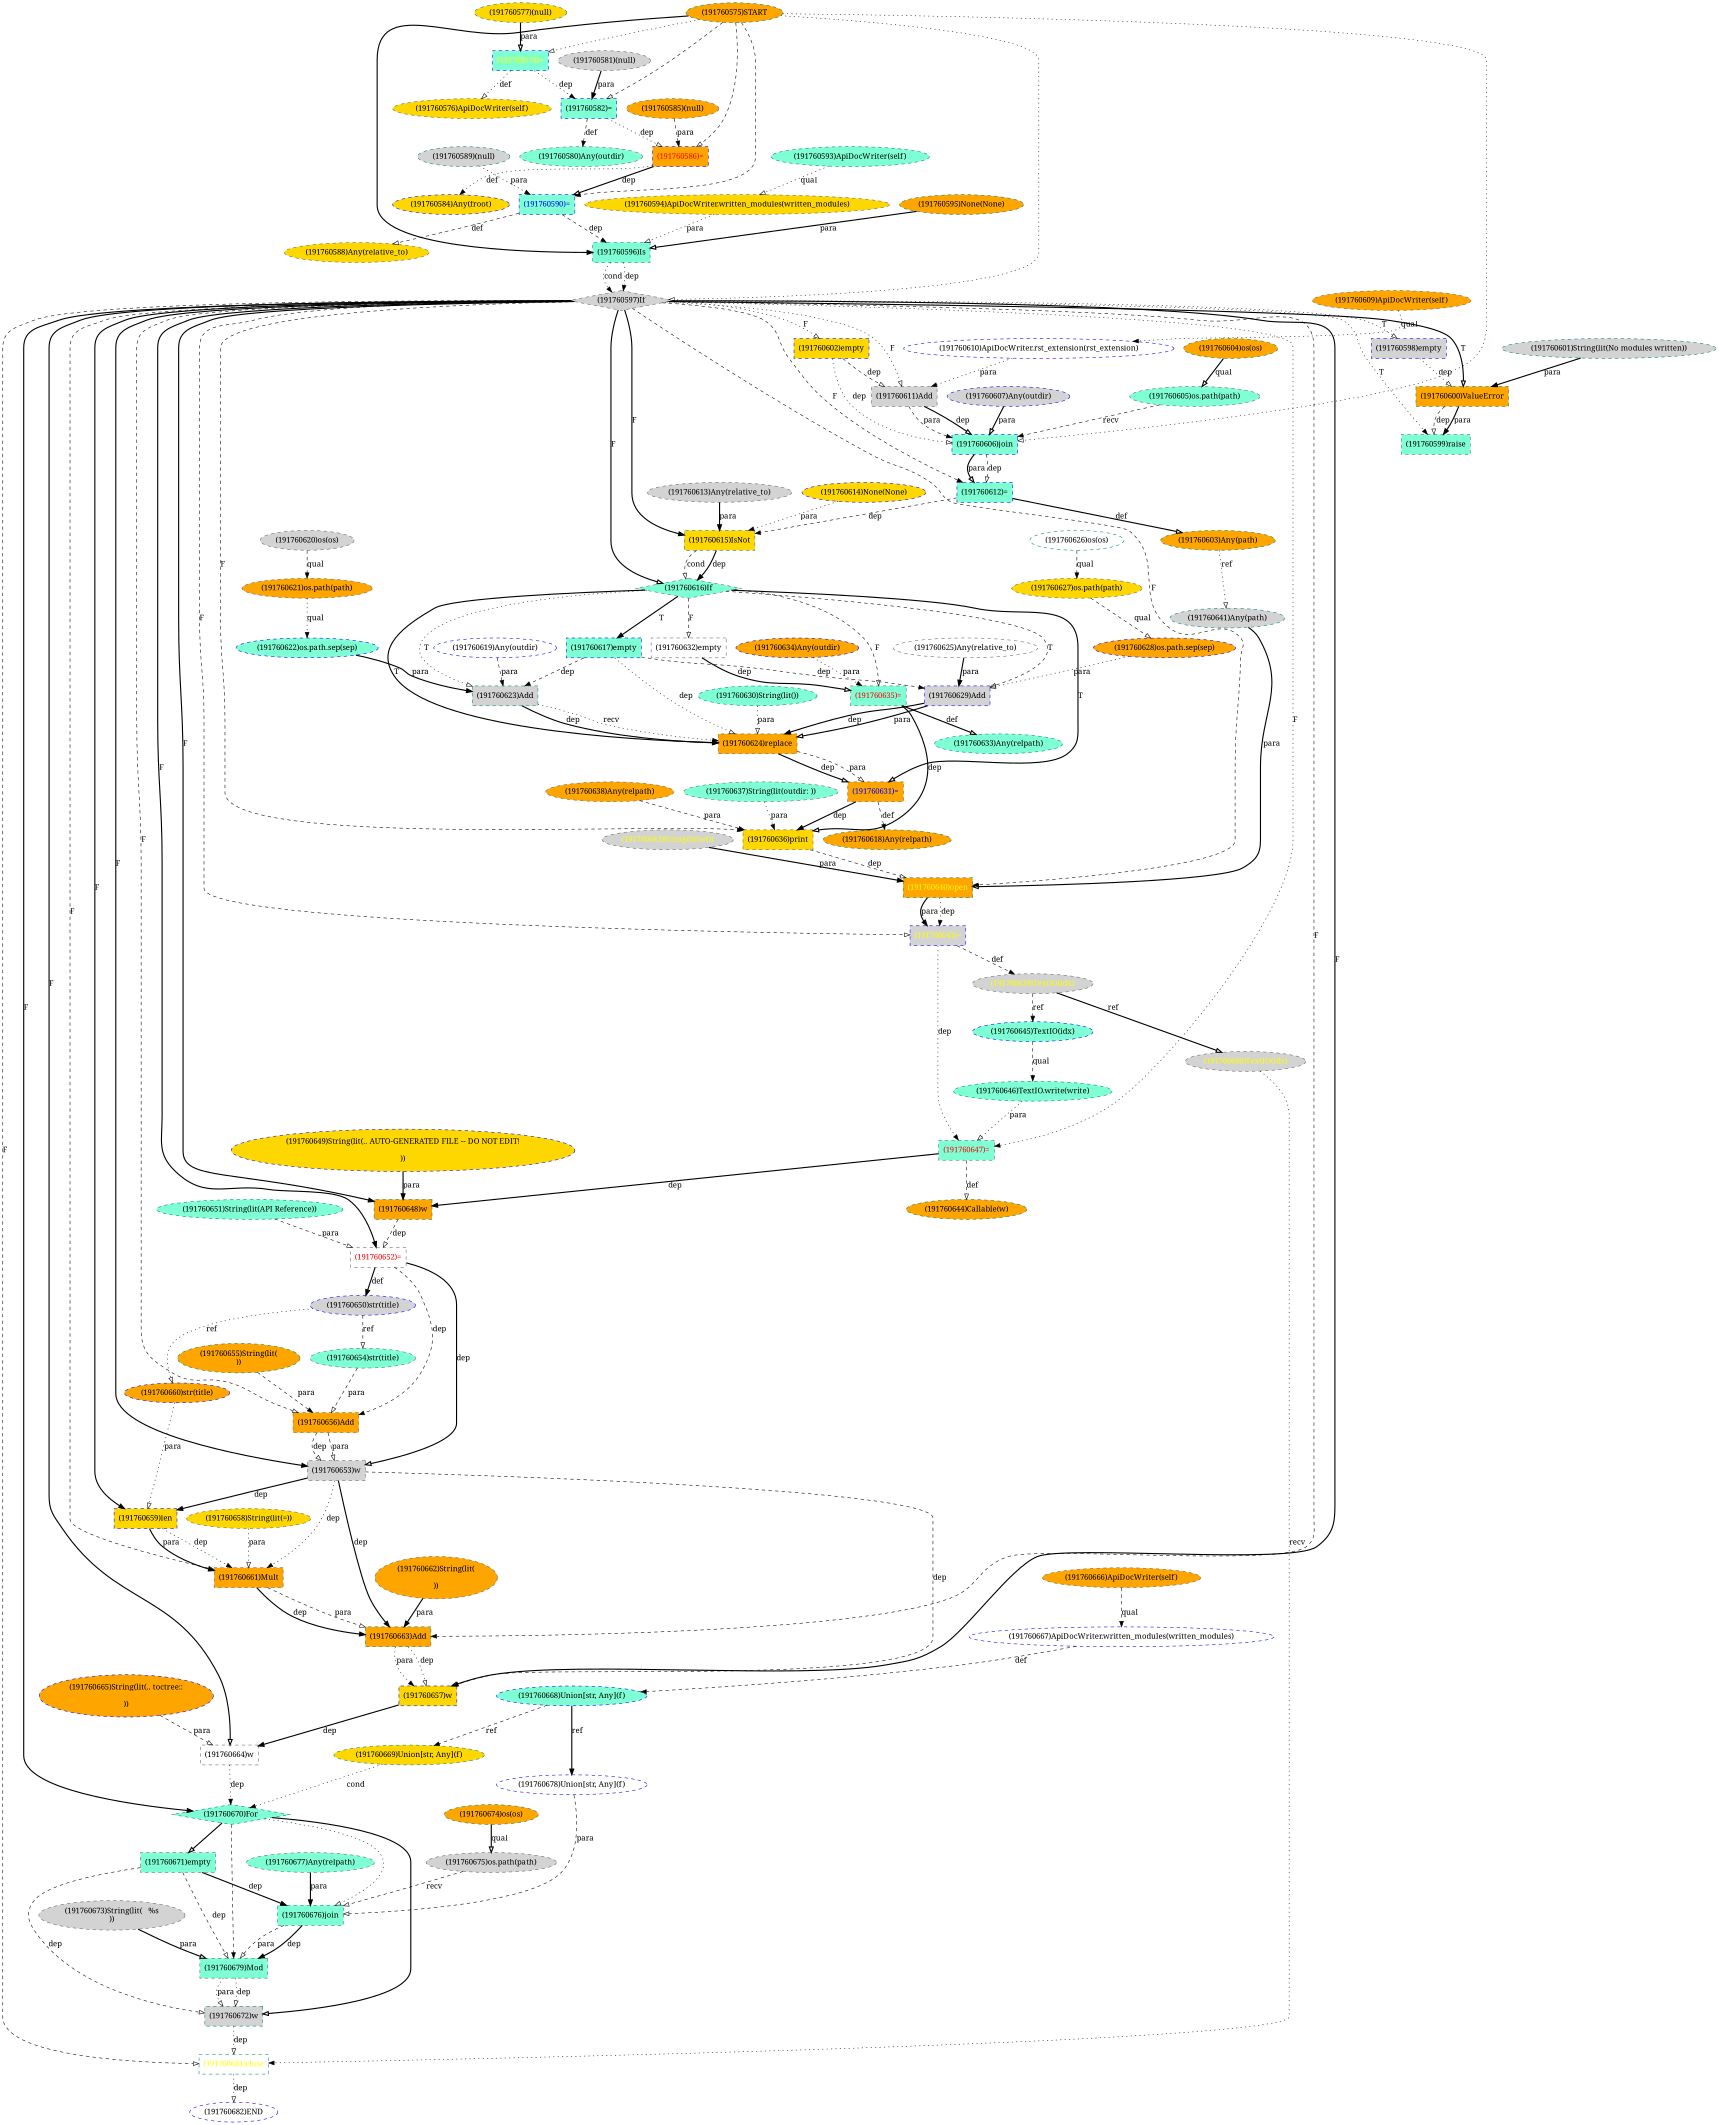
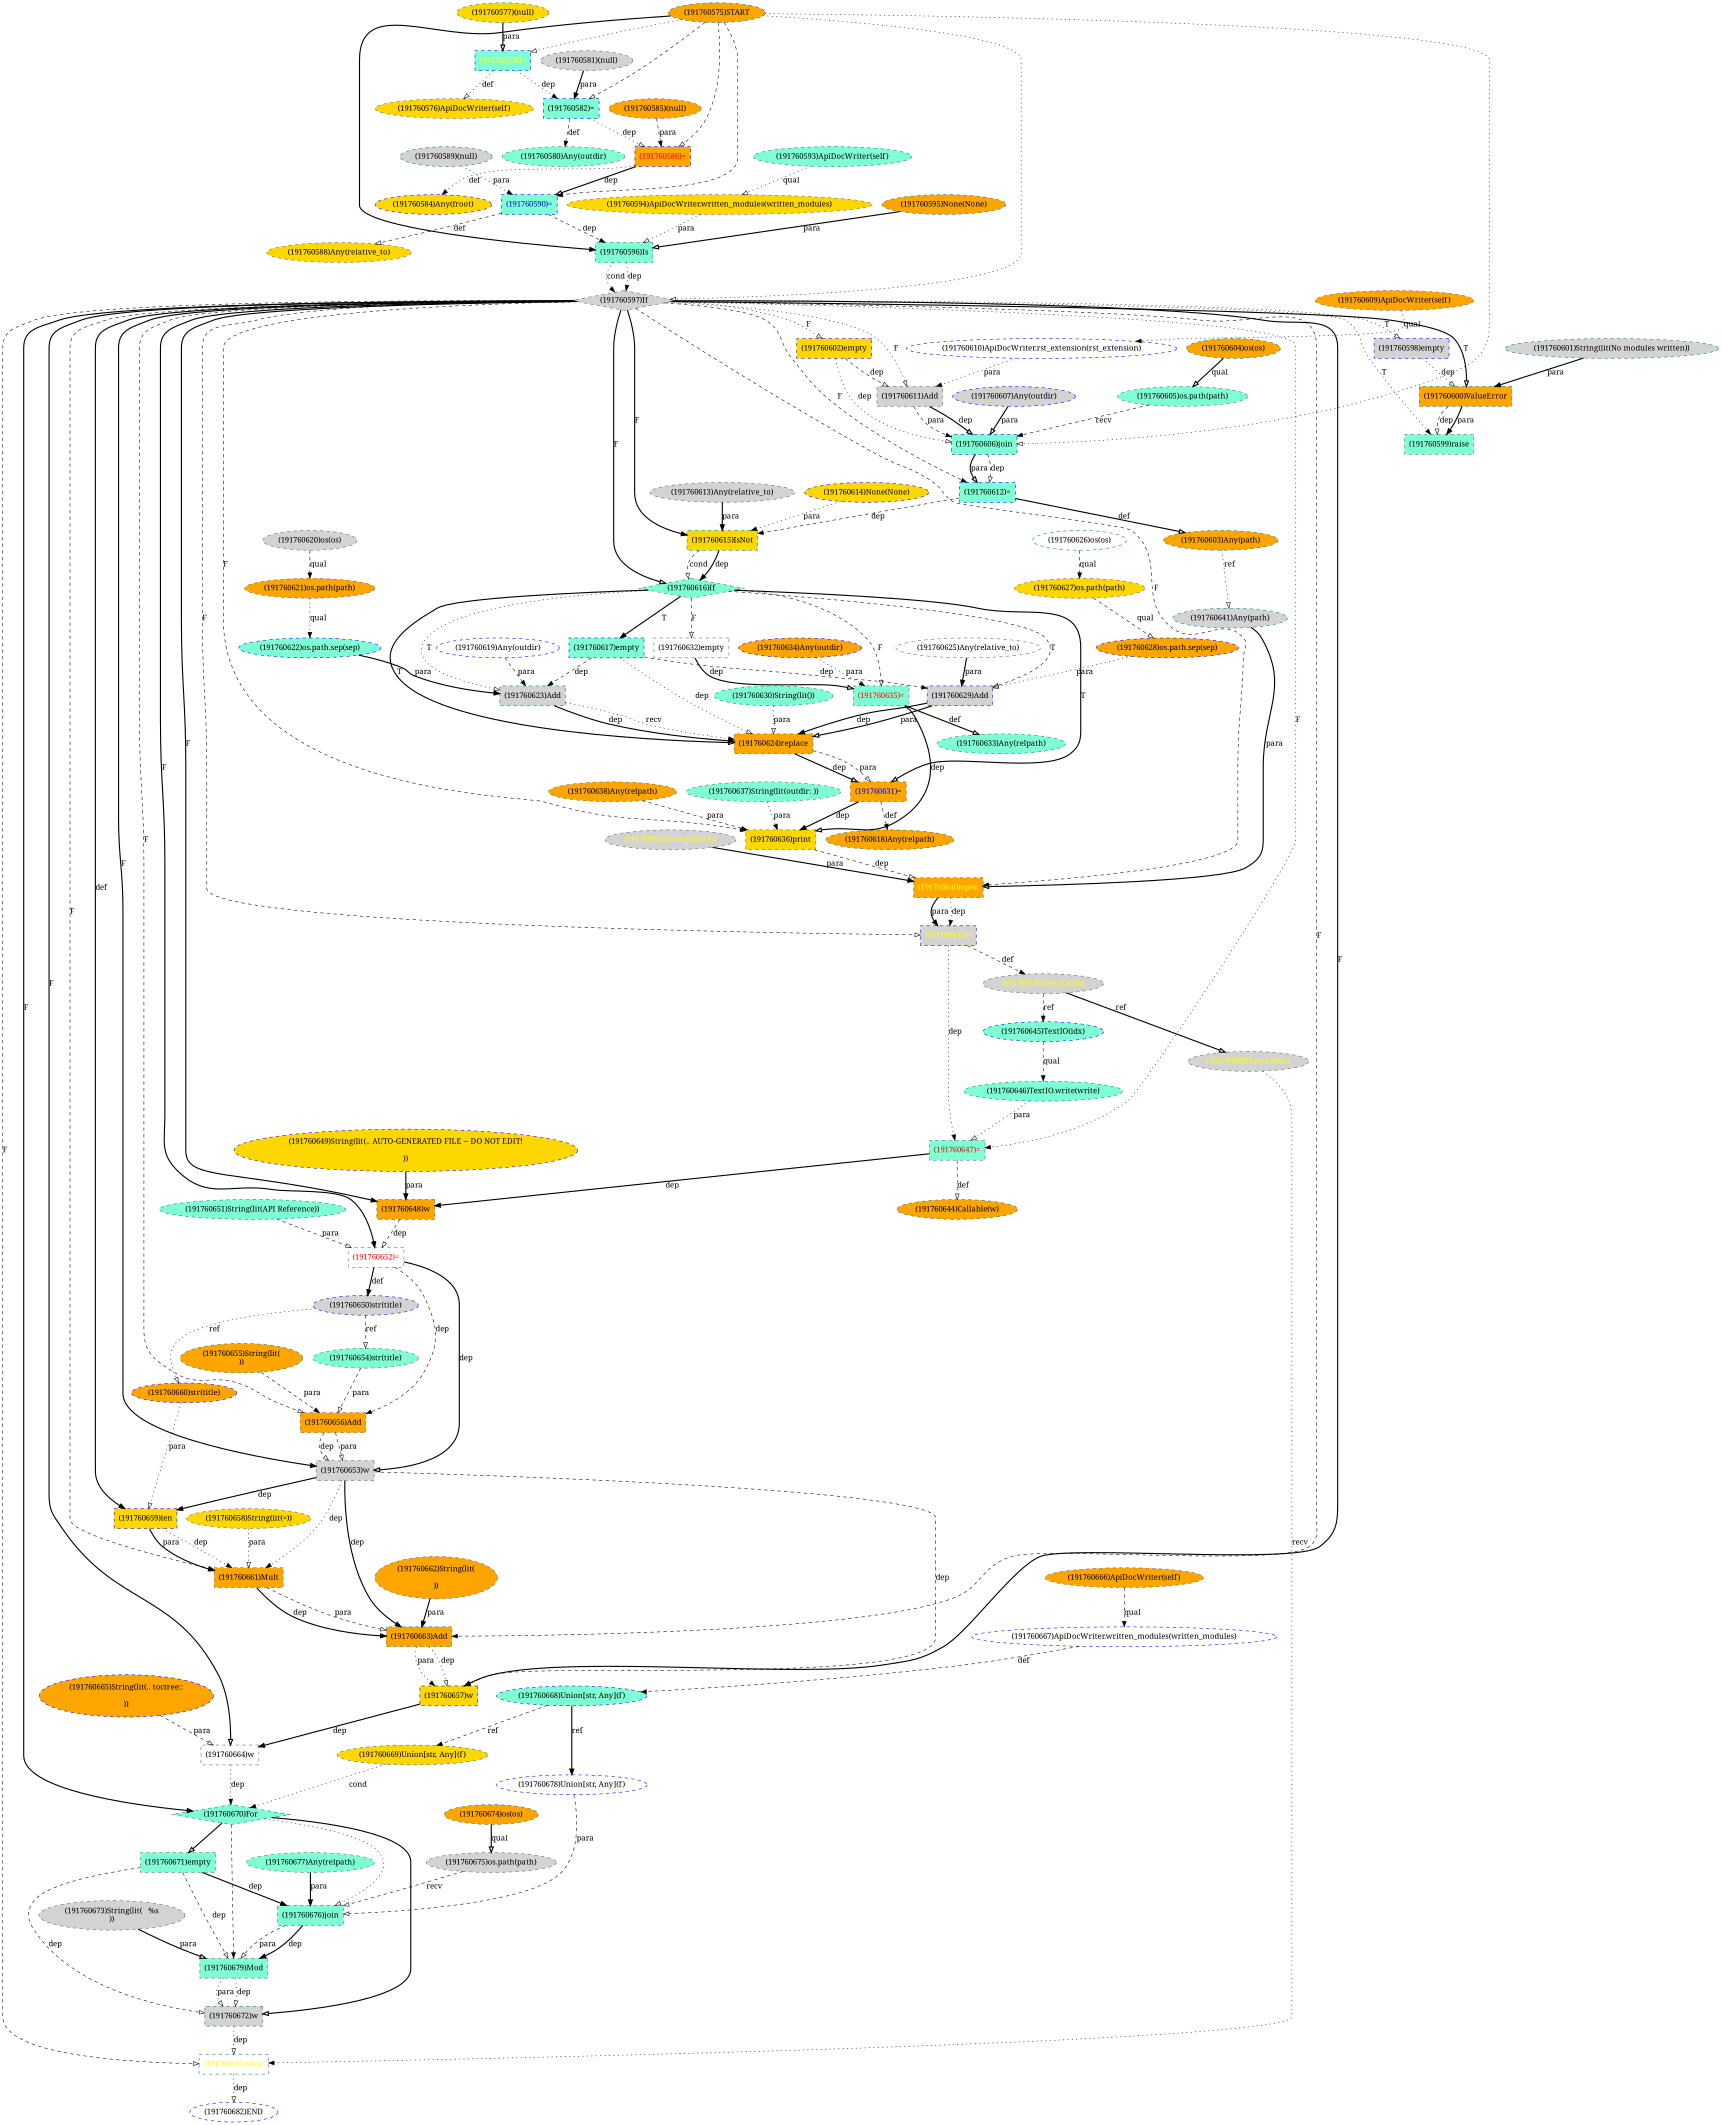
edge "(191760597)If" -> "(191760659)len": label "F" -> "def"
